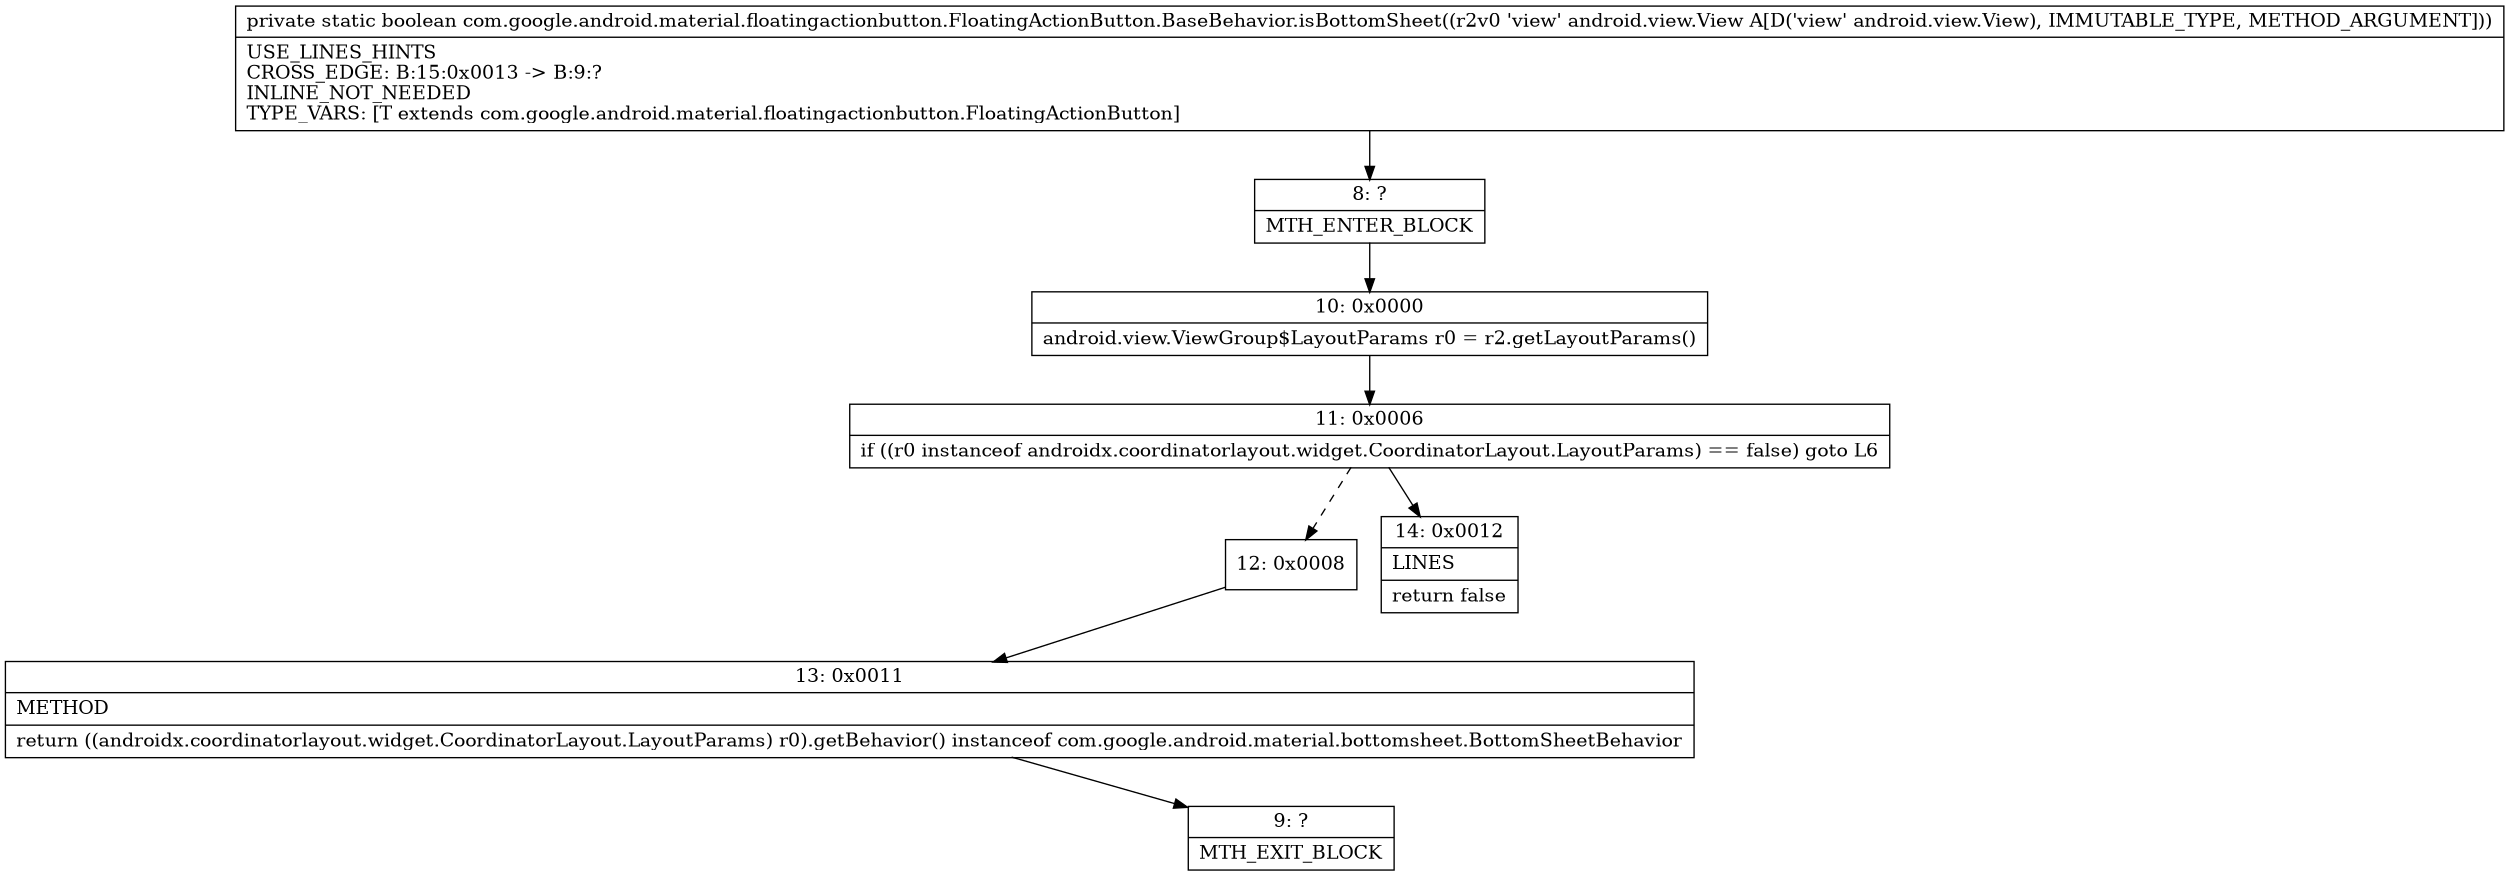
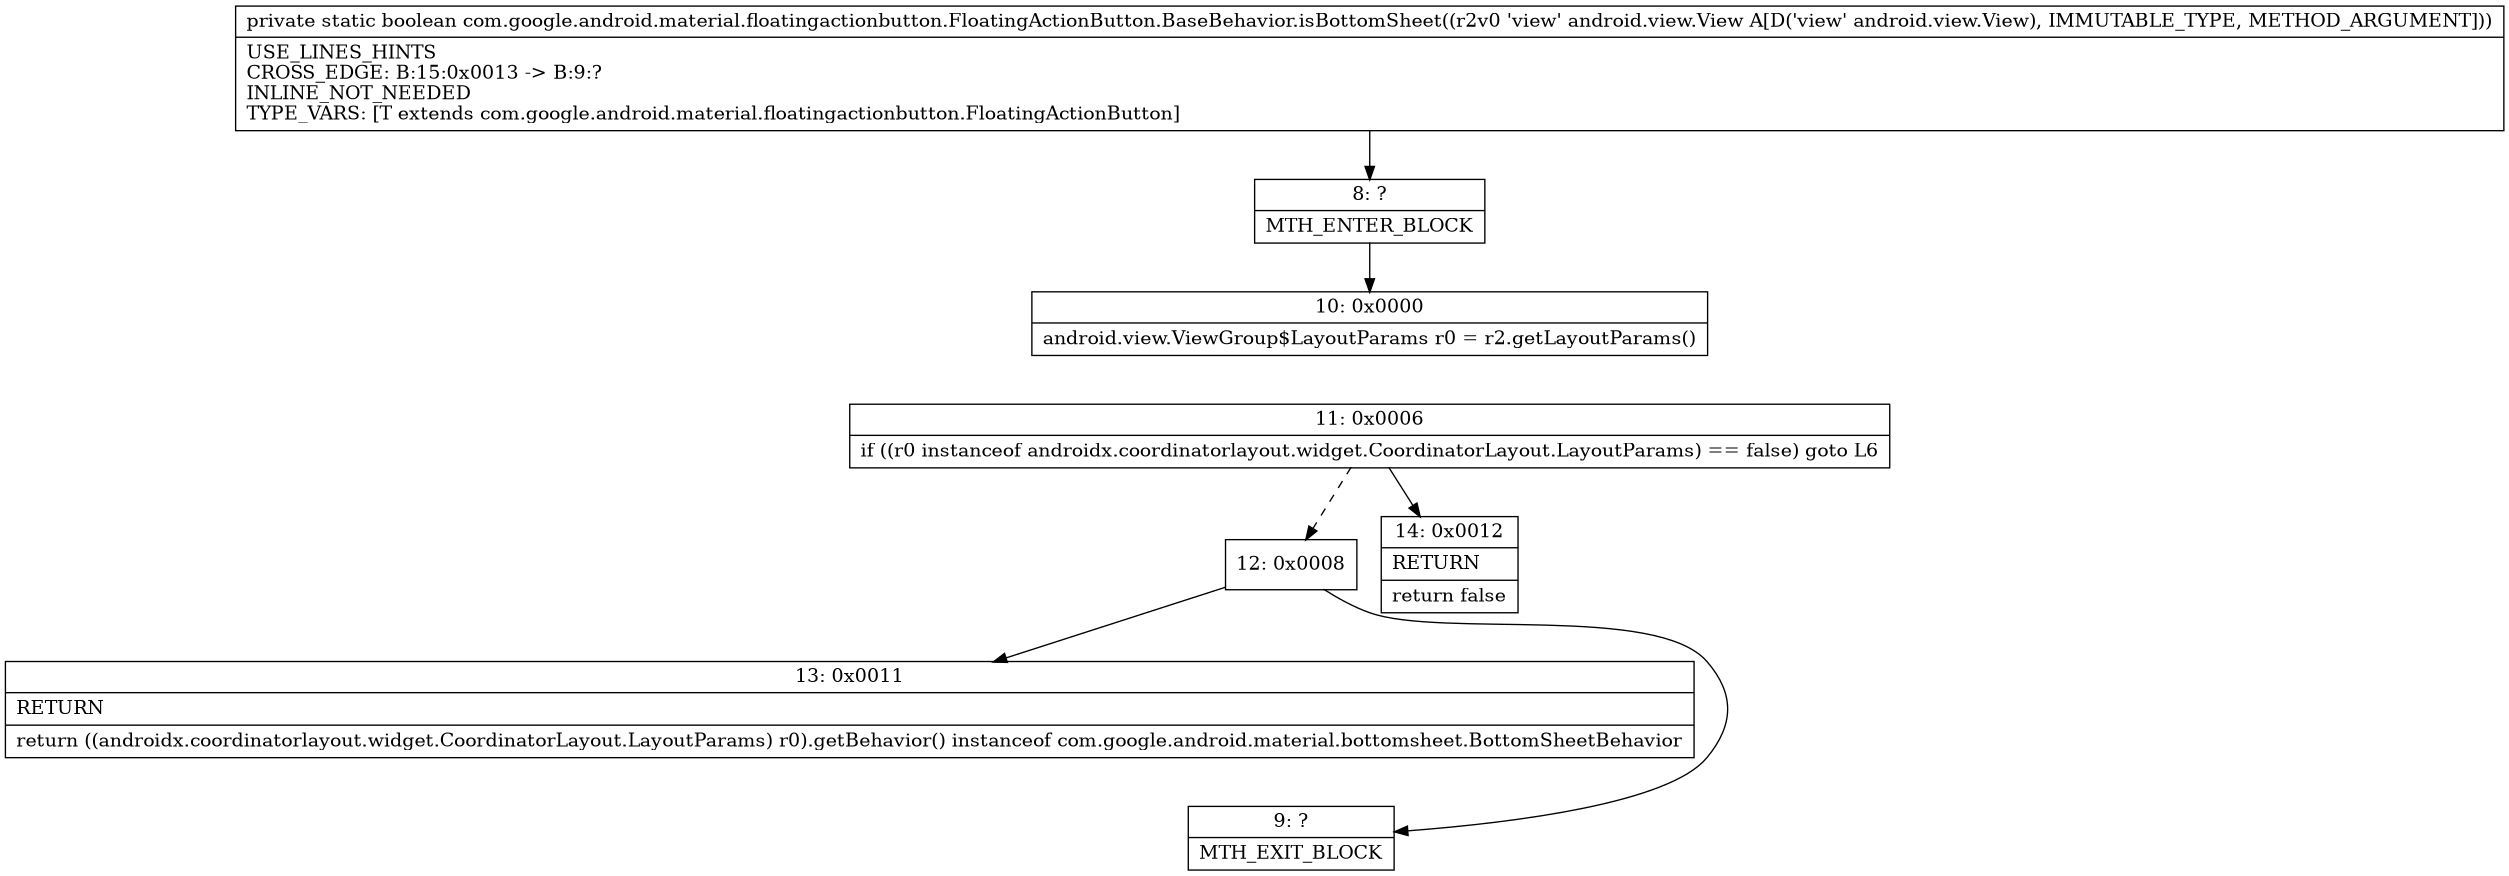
edge "10: 0x0000" -> "11: 0x0006": removed
node "14: 0x0012": text "LINES" -> "RETURN"
node "13: 0x0011": text "METHOD" -> "RETURN"
edge "13: 0x0011" -> "9: ?": now "12: 0x0008" -> "9: ?"
